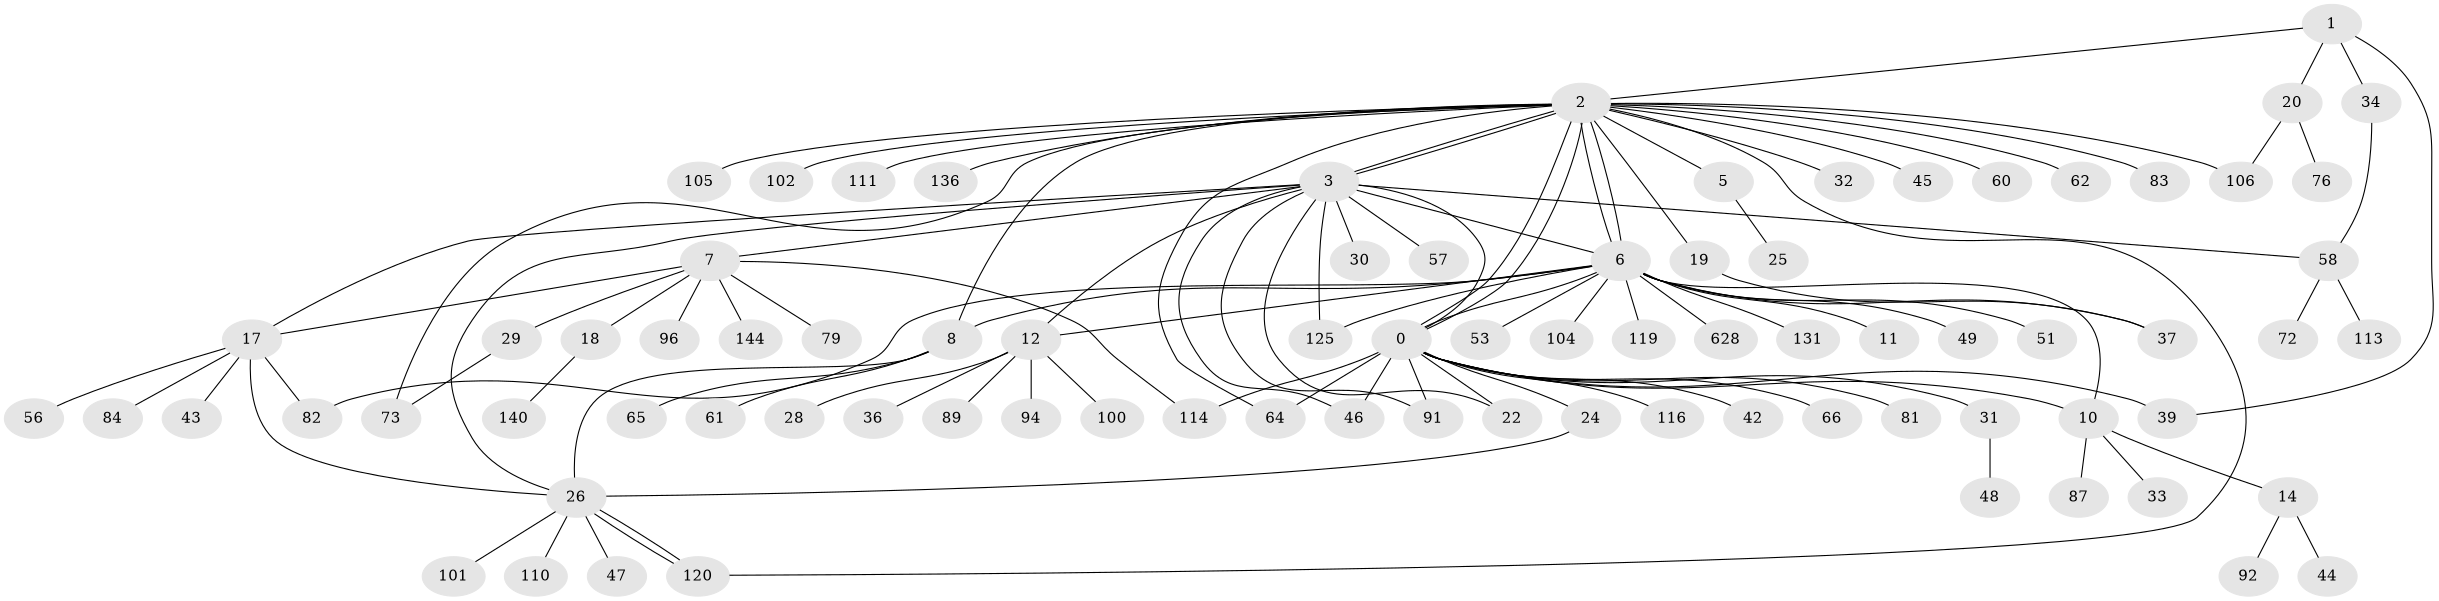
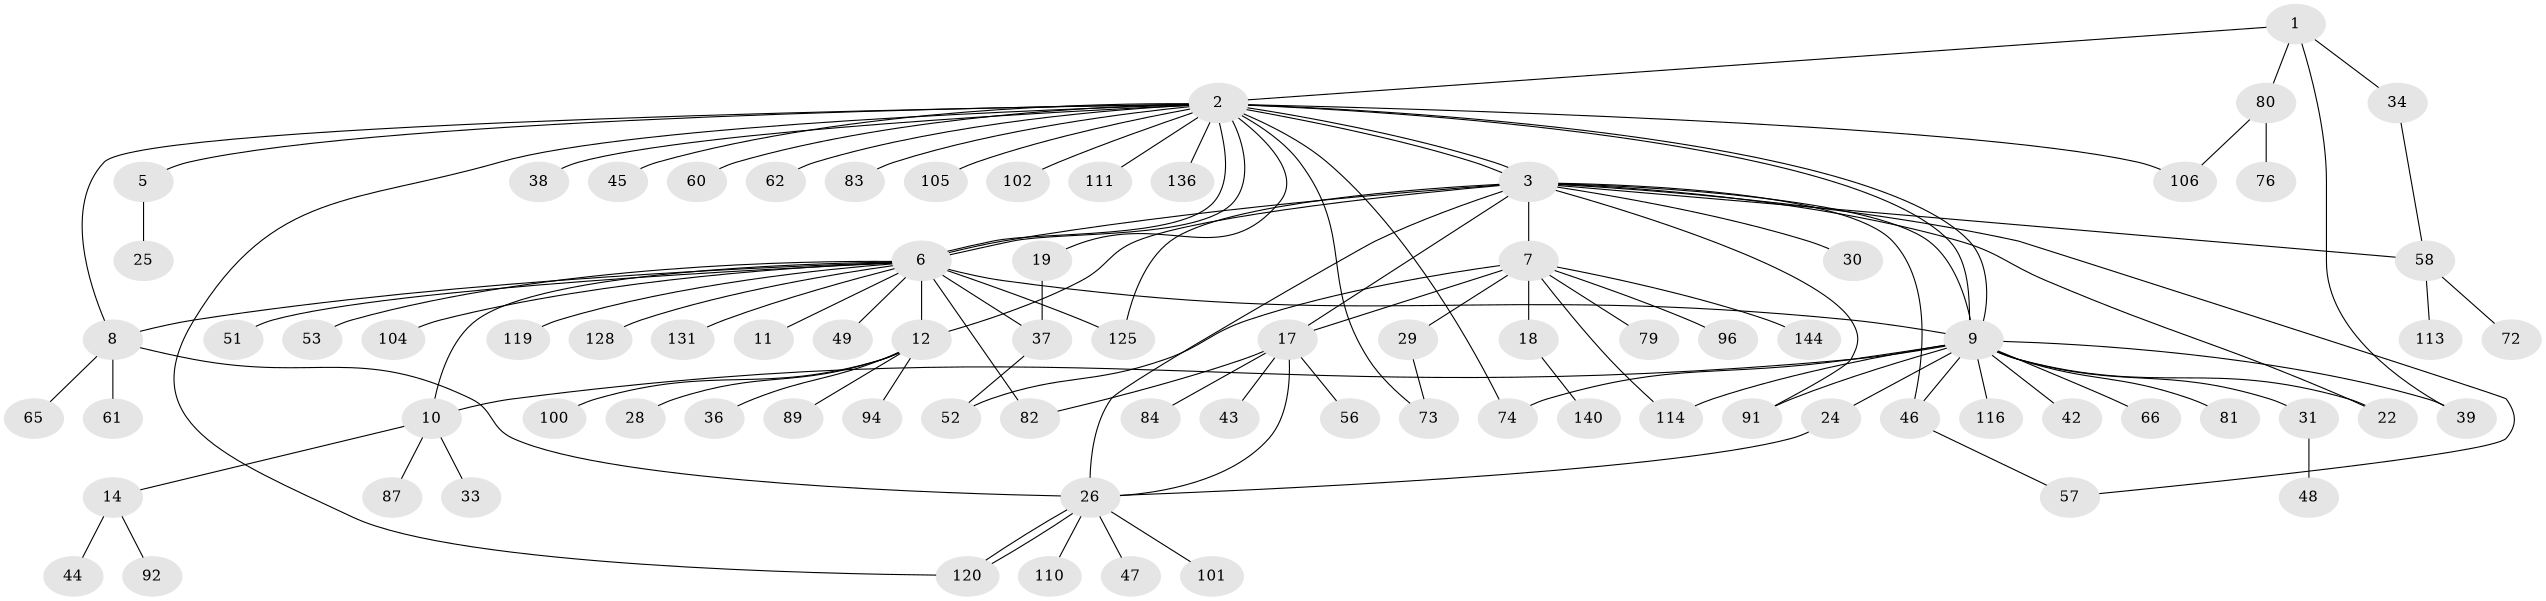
node "20": label "20" -> "80"
node "32": label "32" -> "38"
node "0": label "0" -> "9"
node "628": label "628" -> "128"
node "52": added
node "64": label "64" -> "74"
edge "46" -- "57": added
